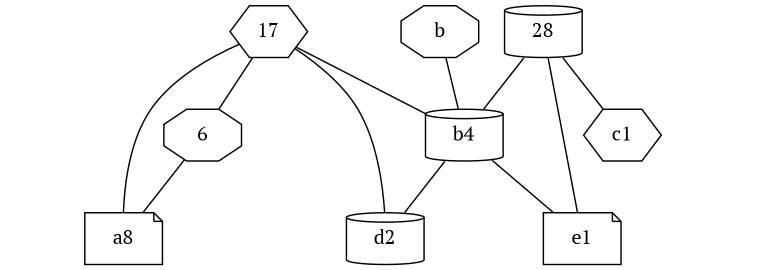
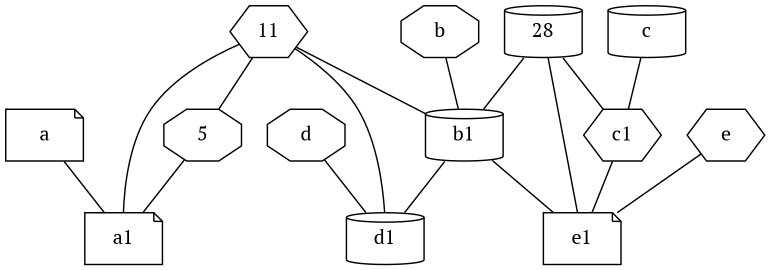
node "17": label "17" -> "11"
node "c": added
node "a": added
node "6": label "6" -> "5"
node "d": added
node "b4": label "b4" -> "b1"
node "e": added
edge "c1" -- "e1": added
node "a8": label "a8" -> "a1"
node "d2": label "d2" -> "d1"
